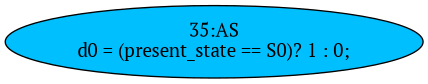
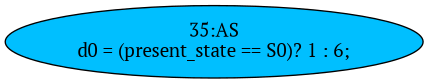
node "35:AS d0 = (present_state == S0)? 1 : 0;": label "35:AS d0 = (present_state == S0)? 1 : 0;" -> "35:AS d0 = (present_state == S0)? 1 : 6;"
